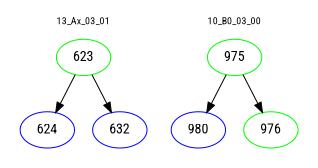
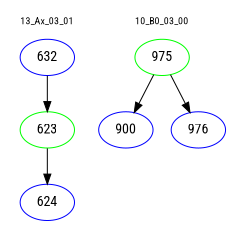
edge "623" -> "632": reversed
node "980": label "980" -> "900"
node "976": color green -> blue
